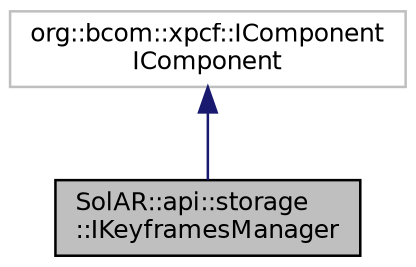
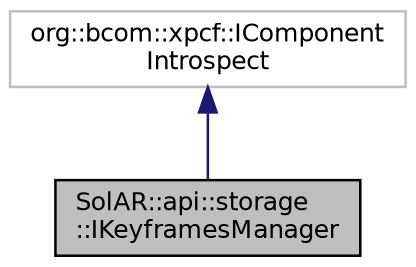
node "org::bcom::xpcf::IComponent IComponent": label "org::bcom::xpcf::IComponent IComponent" -> "org::bcom::xpcf::IComponent Introspect"
